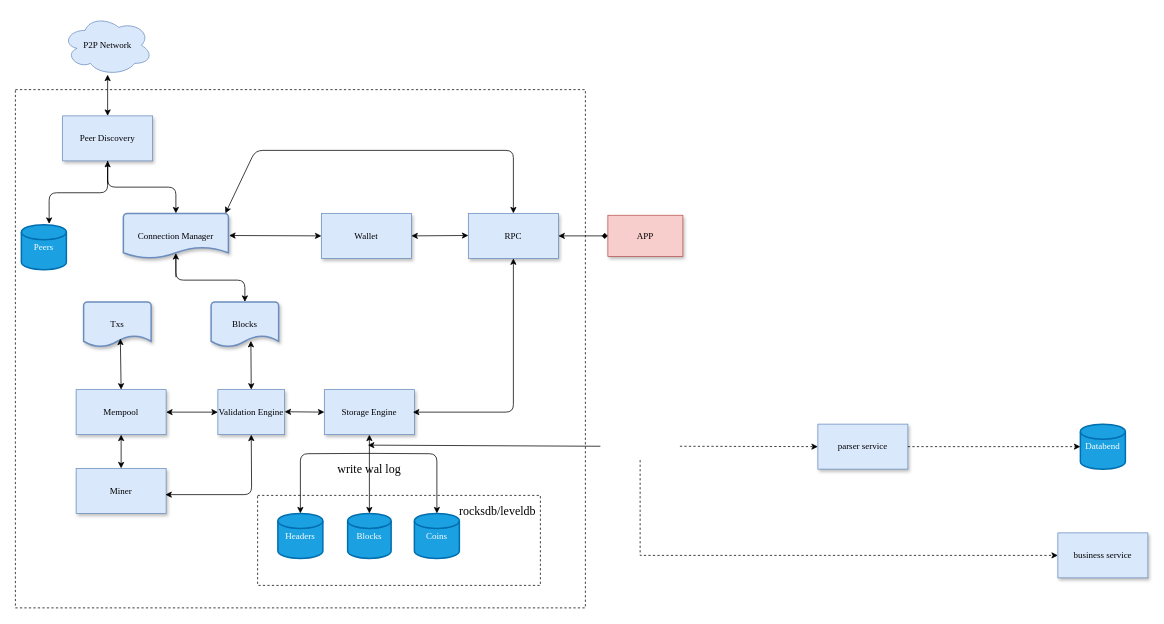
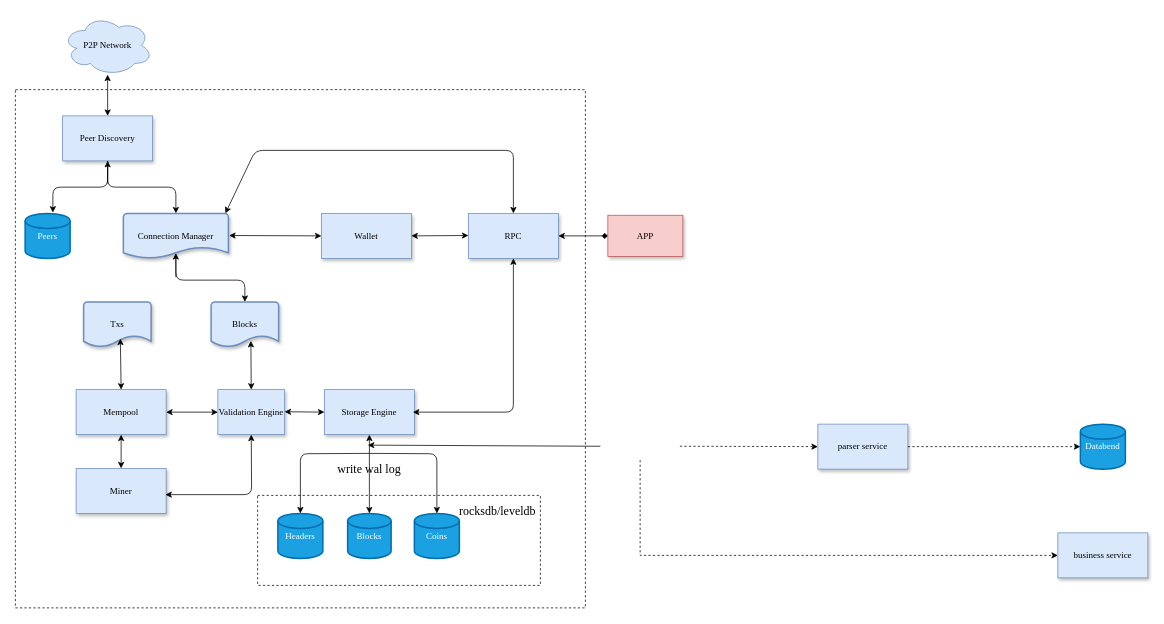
node "Peers": moved (44, 247) -> (48, 236)
